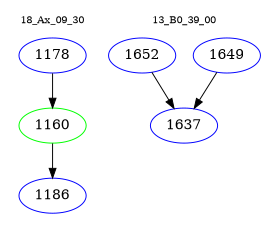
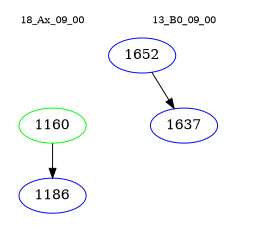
cluster "18_Ax_09_30": label "18_Ax_09_30" -> "18_Ax_09_00"
cluster "13_B0_39_00": label "13_B0_39_00" -> "13_B0_09_00"
node "1178": removed
node "1649": removed
